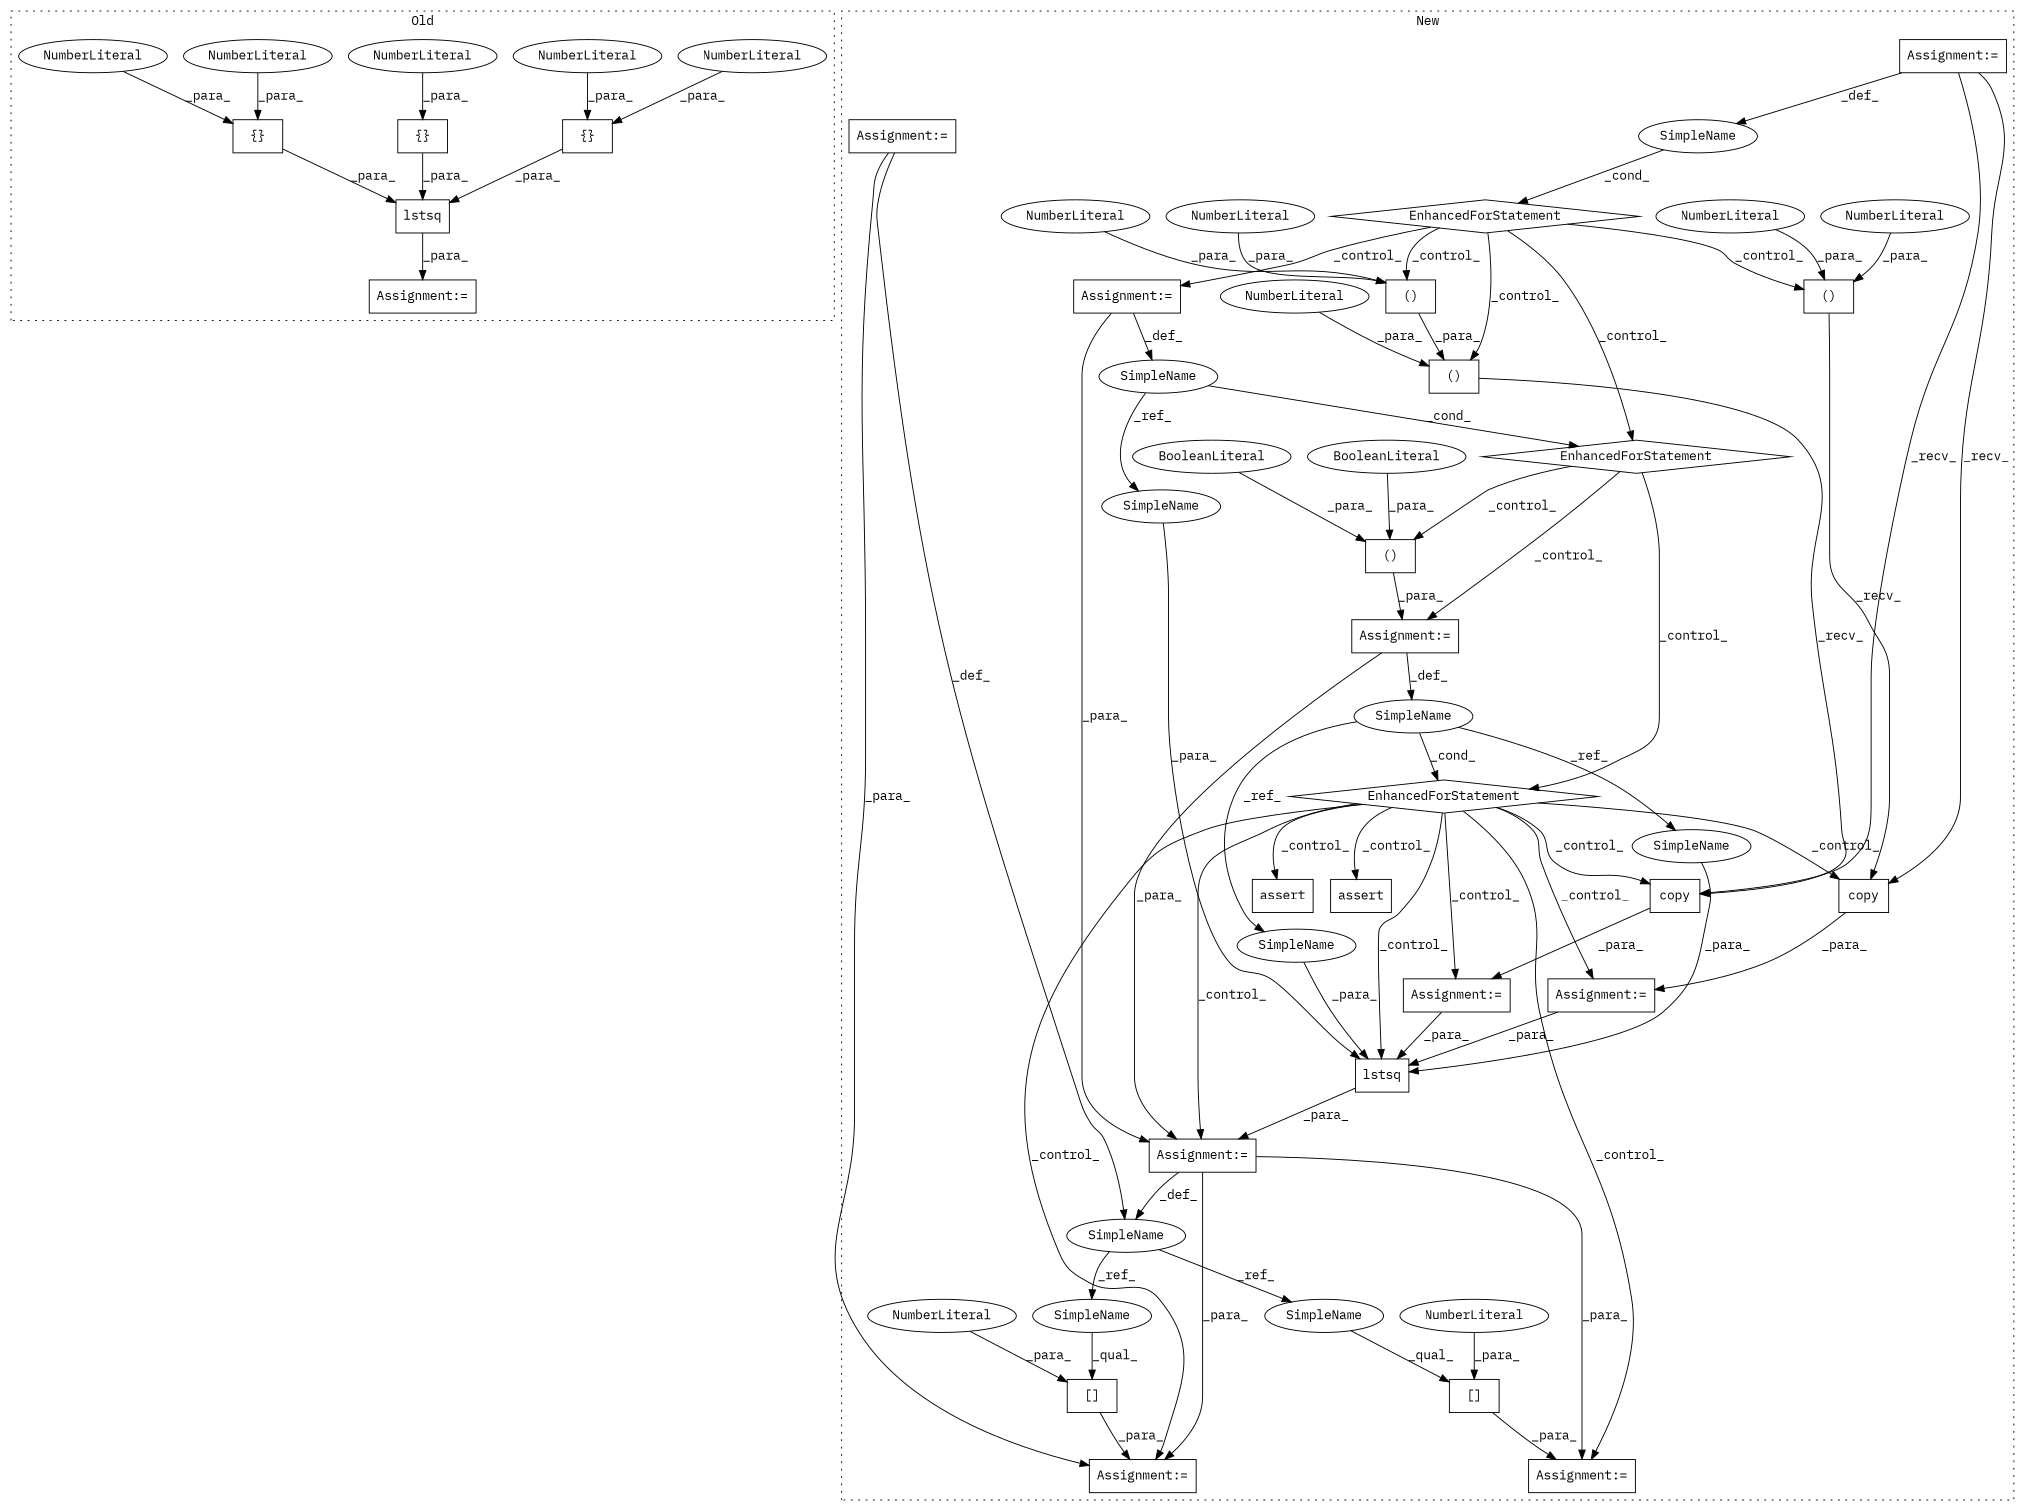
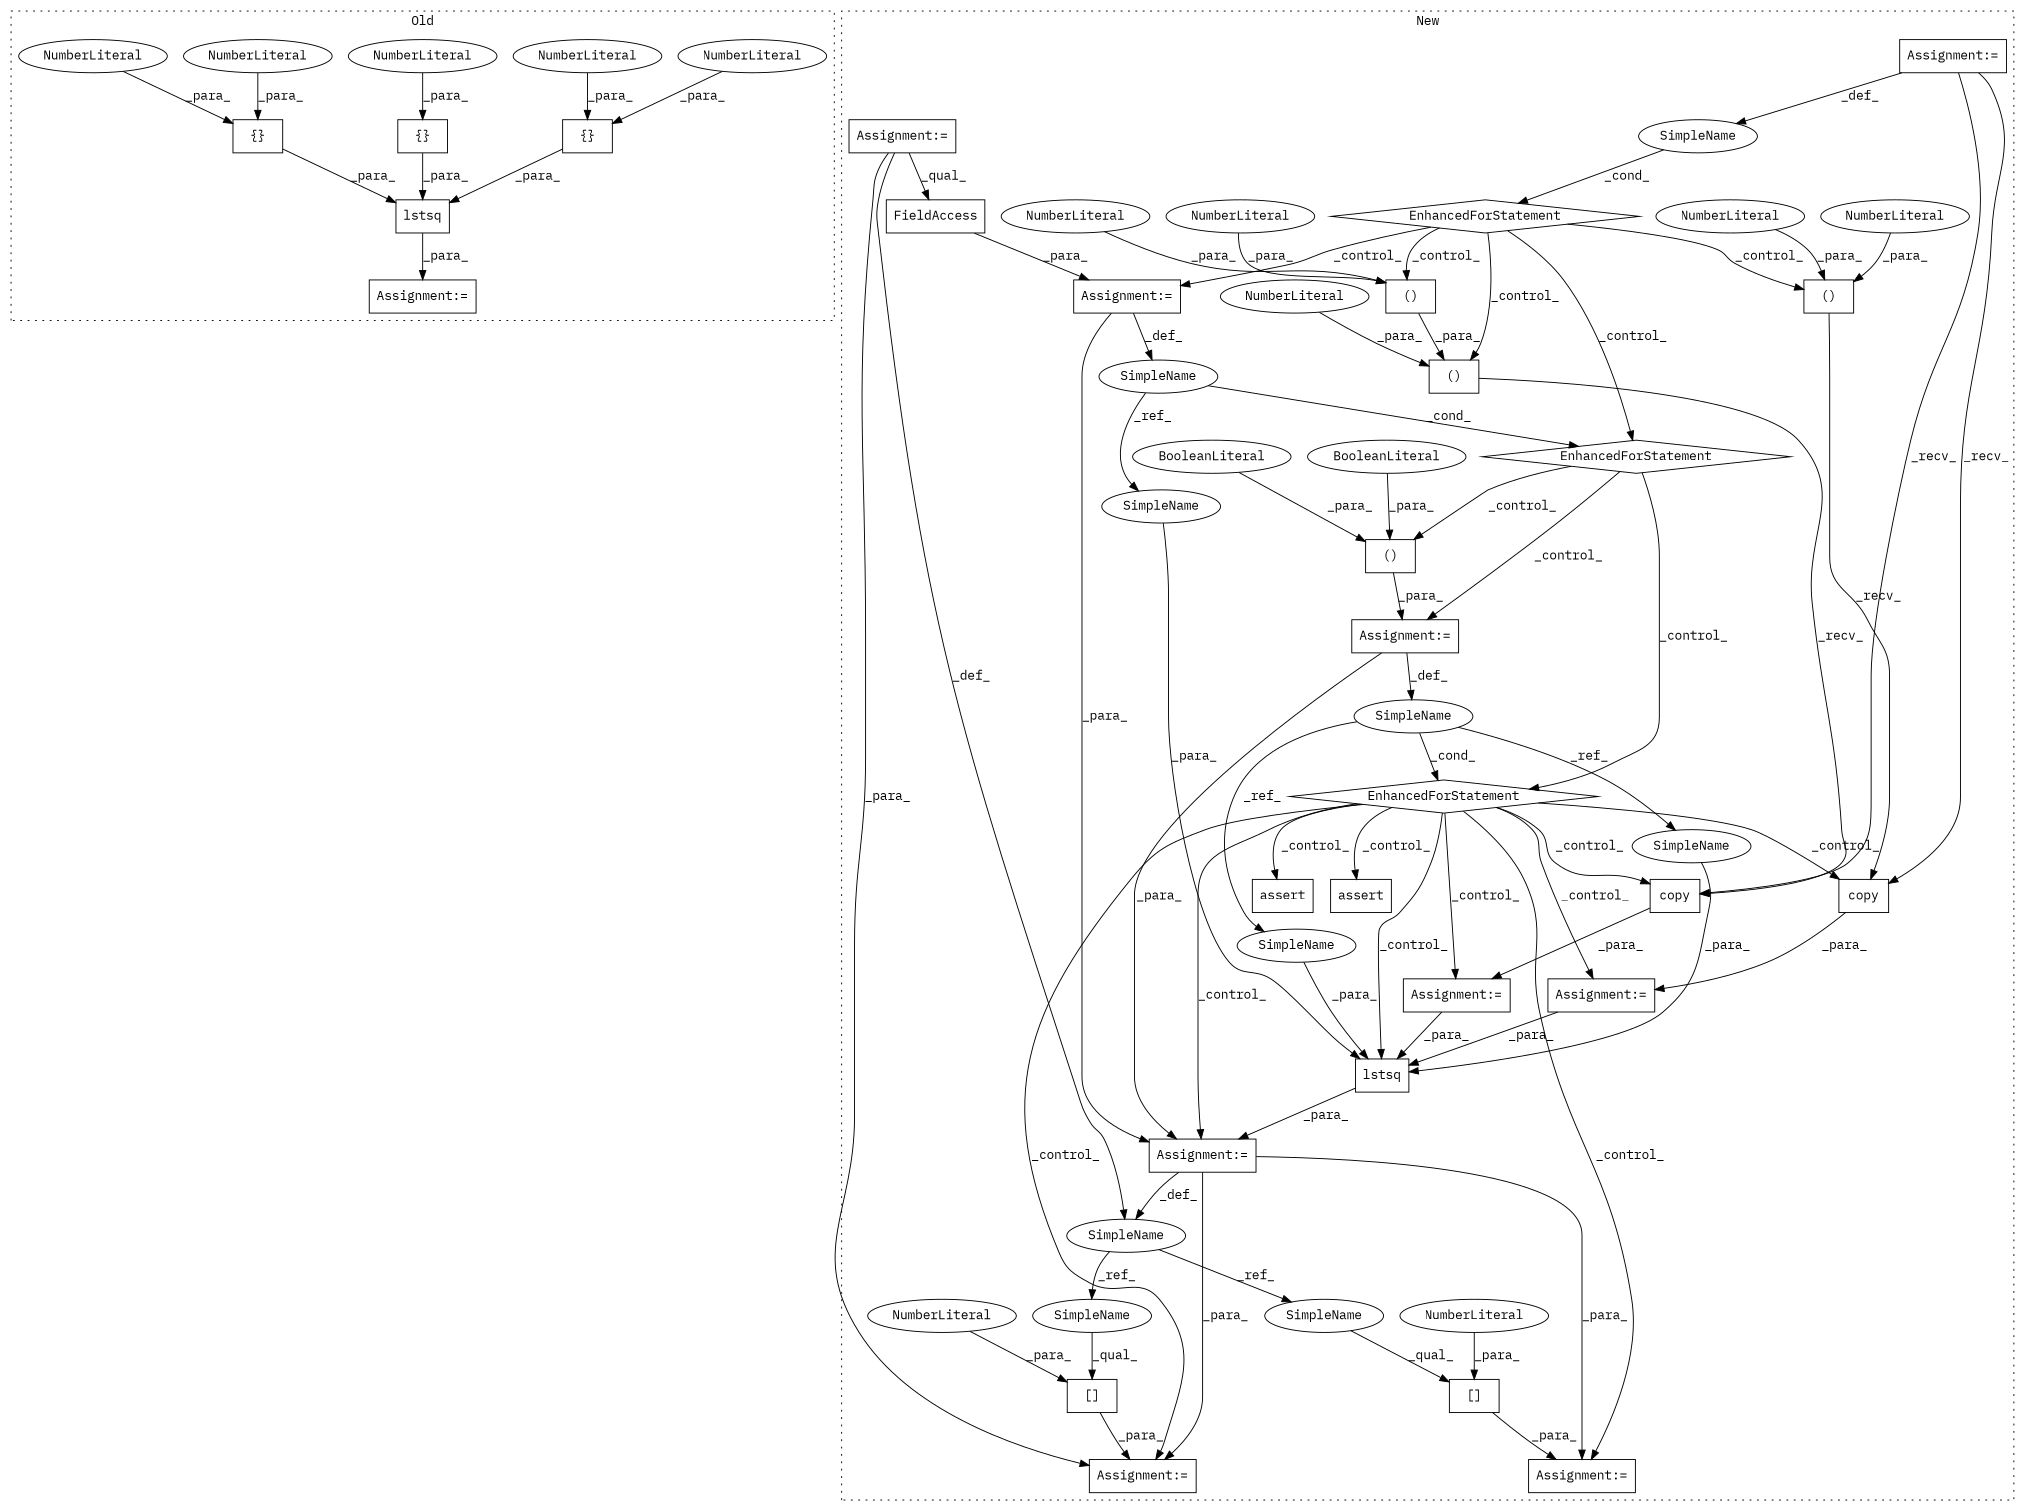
node "FieldAccess": added
